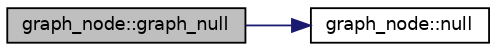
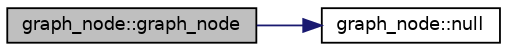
node "graph_node::graph_null": label "graph_node::graph_null" -> "graph_node::graph_node"
